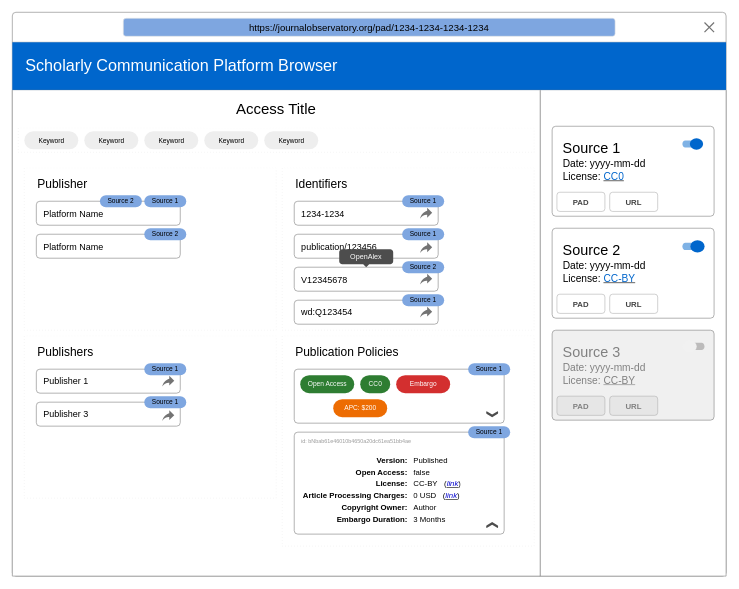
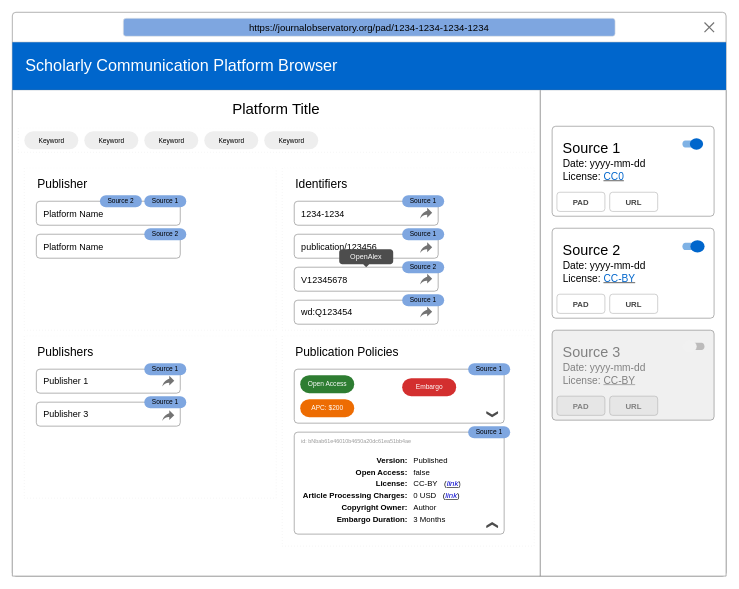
node "Access Title": label "Access Title" -> "Platform Title"
node "CC0": removed
node "Embargo": moved (423, 384) -> (429, 387)
node "APC: $200": moved (360, 408) -> (327, 408)
